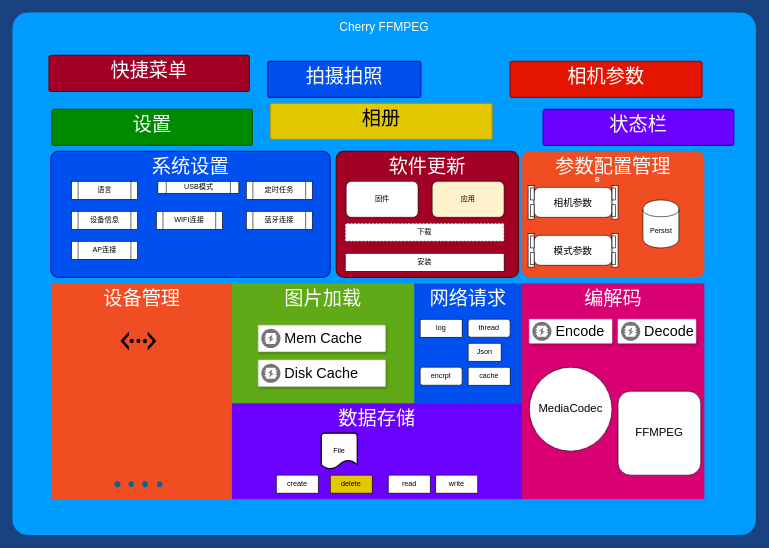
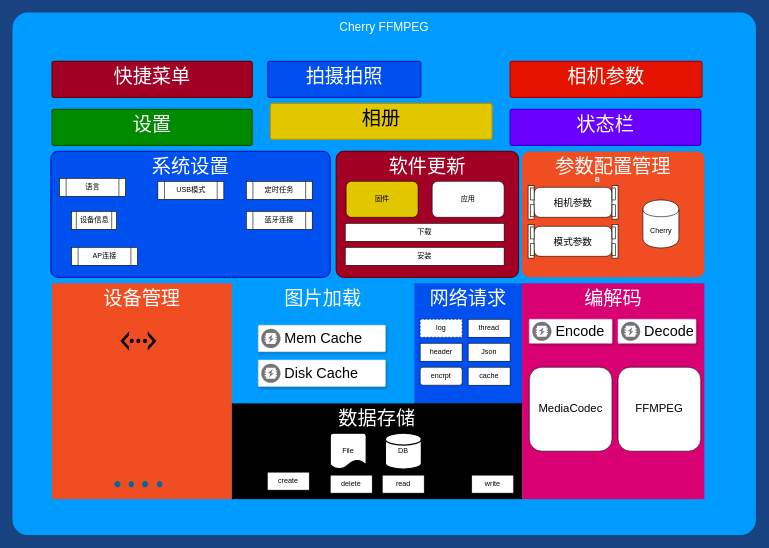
node "快捷菜单": moved (149, 74) -> (152, 80)
node "状态栏": moved (639, 128) -> (606, 128)
node "USB模式": size 81x12 -> 66x18
node "语言": moved (104, 191) -> (92, 188)
node "固件": fillcolor #ffffff -> #e3c800
node "应用": fillcolor #fff2cc -> #ffffff
node "设备信息": size 66x18 -> 45x18
node "WIFI连接": removed
node "Persist": label "Persist" -> "Cherry"
node "下载": style dashed -> solid
node "AP连接": moved (104, 251) -> (104, 257)
node "模式参数": moved (573, 251) -> (573, 242)
node "安装": moved (425, 263) -> (425, 257)
node "图片加载": fillcolor #60a917 -> #009bff
node "log": style solid -> dashed
node "thread": shape rounded rectangle -> rectangle
node "header": added
node "Json": size 33x18 -> 42x18
node "MediaCodec": shape ellipse -> rounded rectangle
node "FFMPEG": moved (660, 434) -> (660, 410)
node "File": moved (339, 452) -> (348, 452)
node "数据存储": fillcolor #6a00ff -> #000000
node "DB": added
node "create": moved (297, 485) -> (288, 482)
node "delete": fillcolor #e3c800 -> #ffffff
node "read": moved (409, 485) -> (403, 485)
node "write": moved (457, 485) -> (493, 485)
